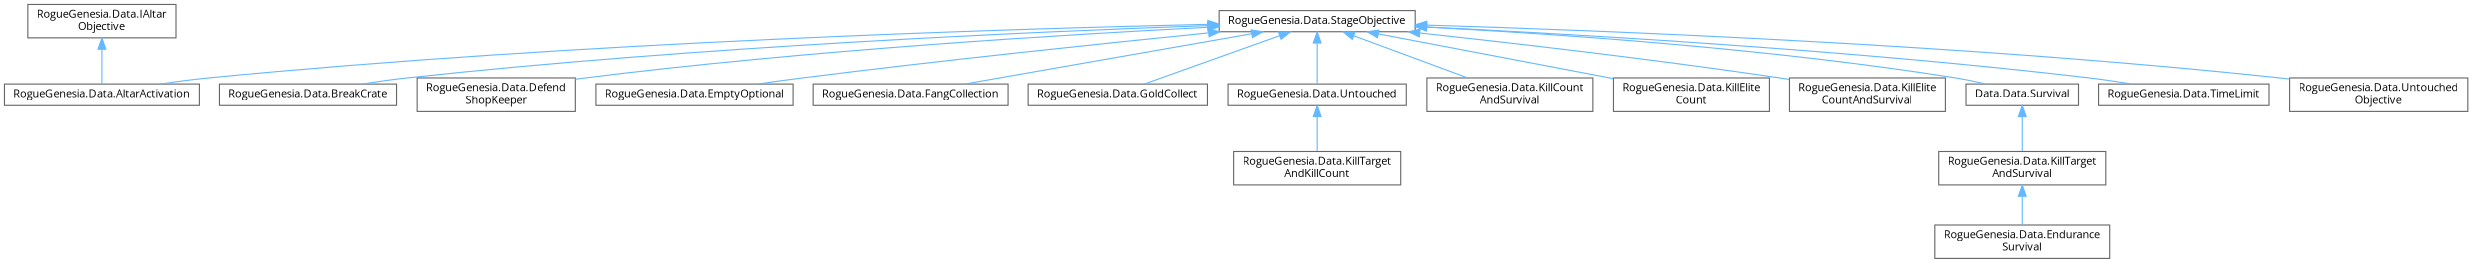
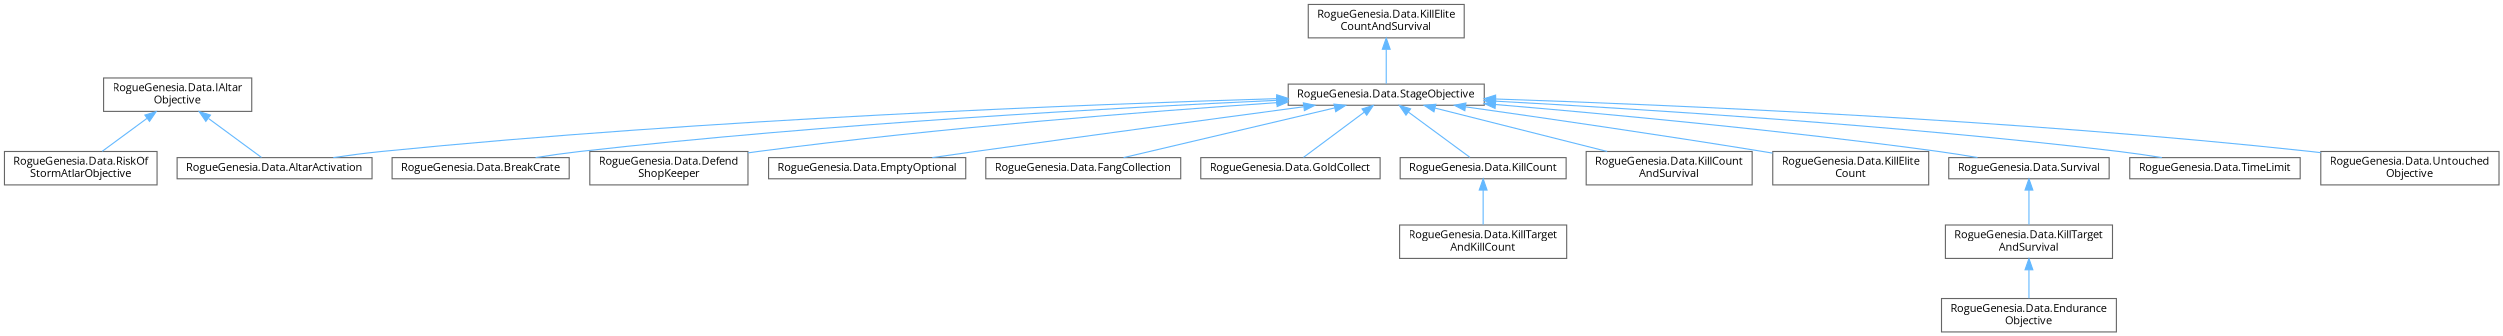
edge "RogueGenesia.Data.KillElite CountAndSurvival" -> "RogueGenesia.Data.StageObjective": reversed
node "RogueGenesia.Data.Untouched": label "RogueGenesia.Data.Untouched" -> "RogueGenesia.Data.KillCount"
node "Data.Data.Survival": label "Data.Data.Survival" -> "RogueGenesia.Data.Survival"
node "RogueGenesia.Data.RiskOf StormAtlarObjective": added
node "RogueGenesia.Data.Endurance Survival": label "RogueGenesia.Data.Endurance Survival" -> "RogueGenesia.Data.Endurance Objective"
